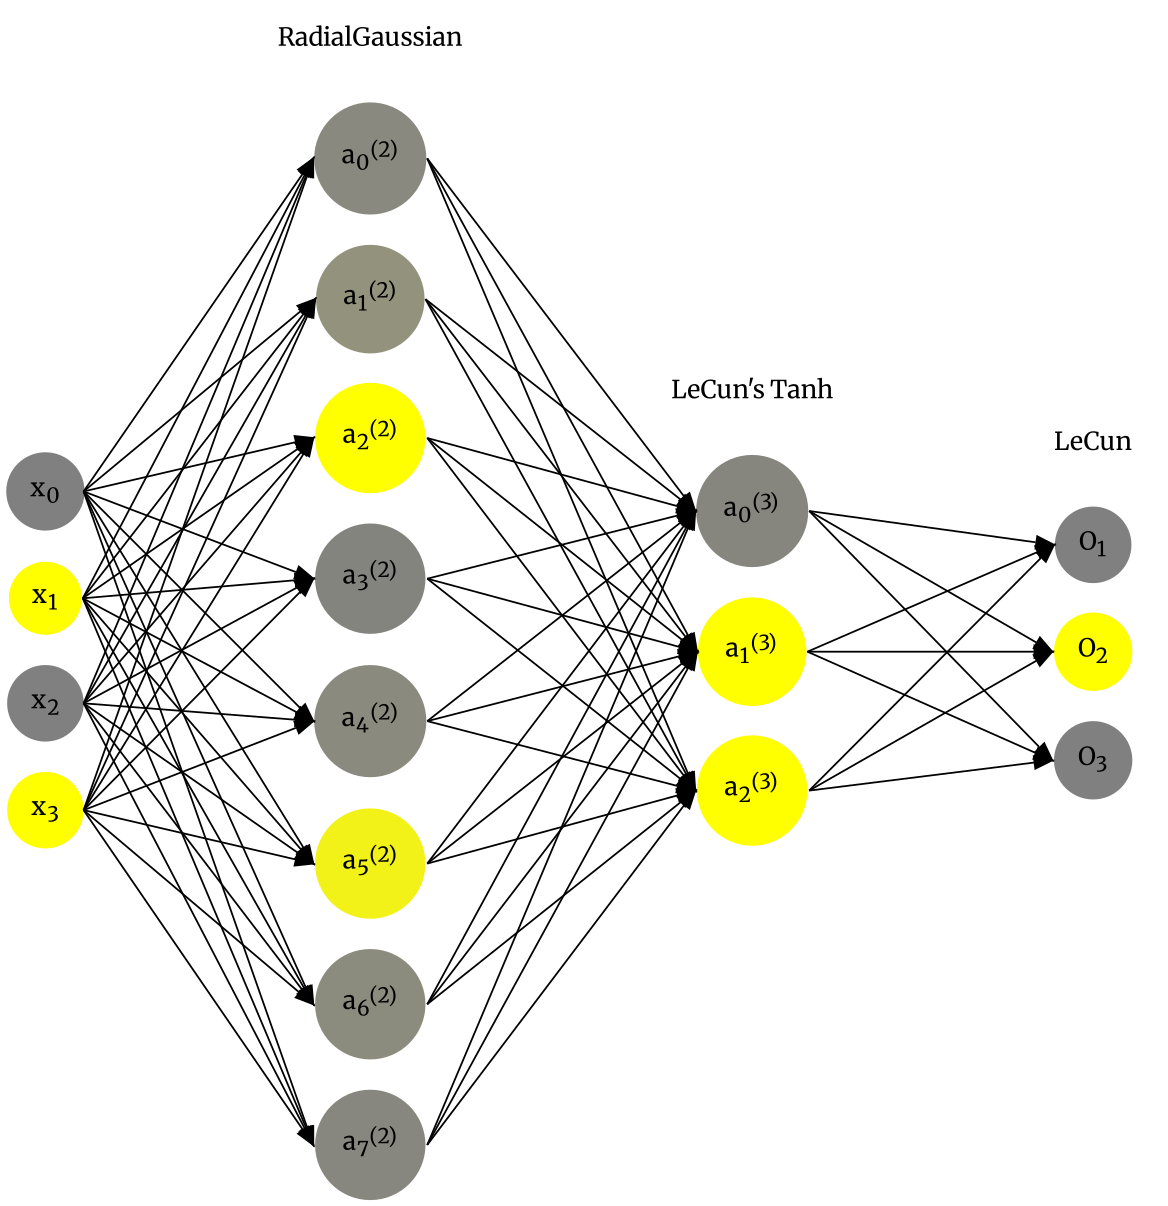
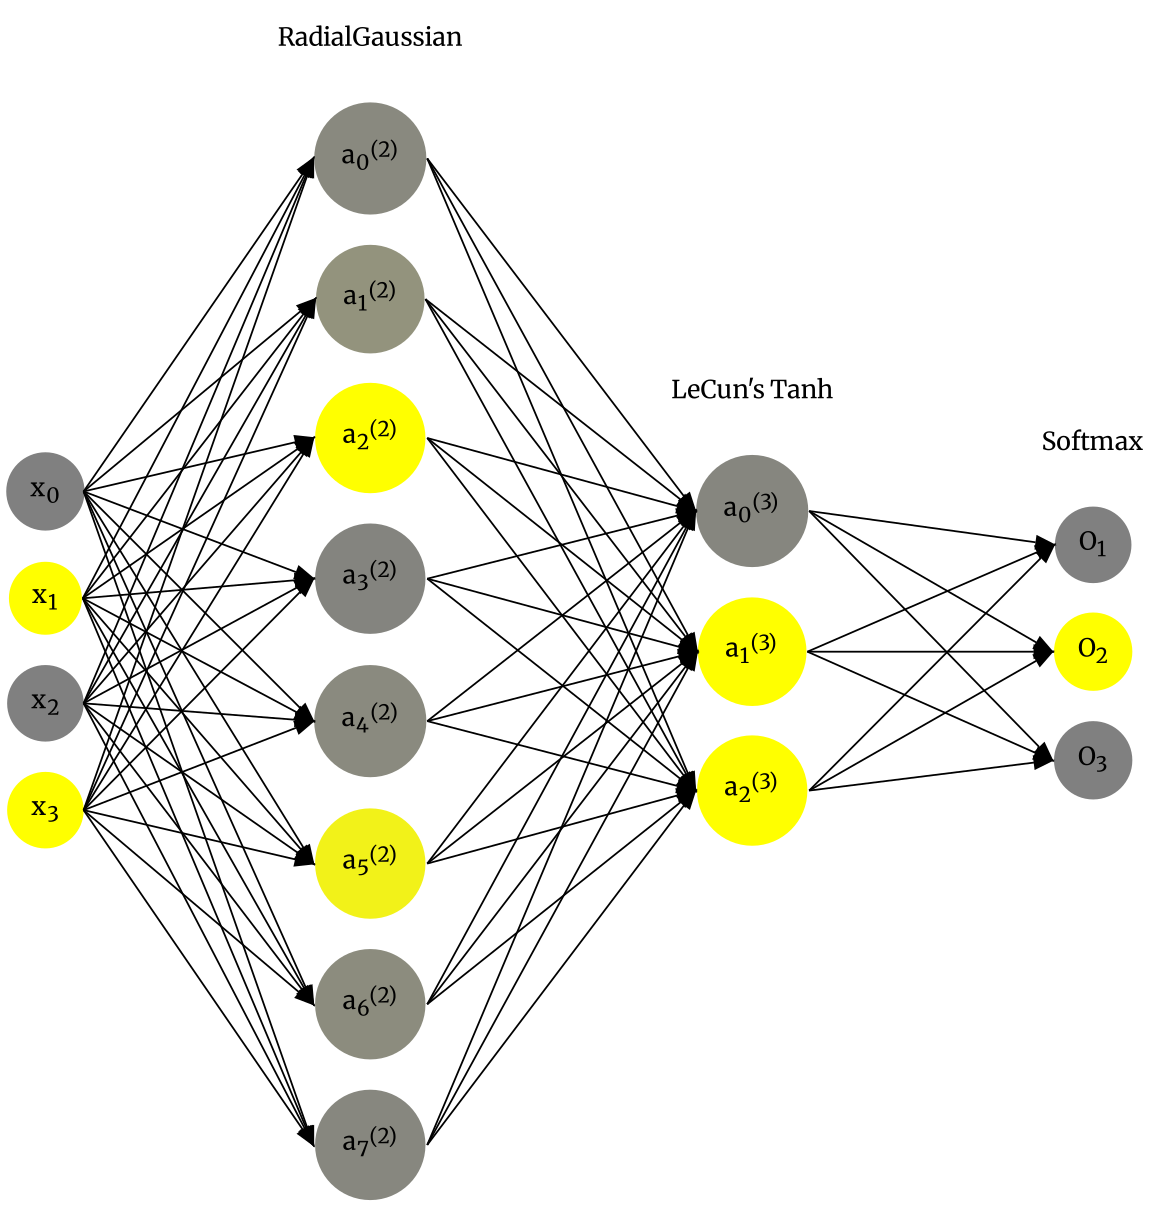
node "LeCun": label "LeCun" -> "Softmax"
